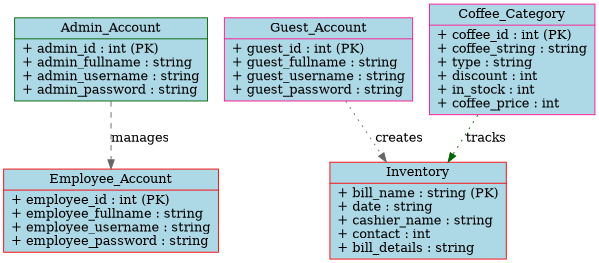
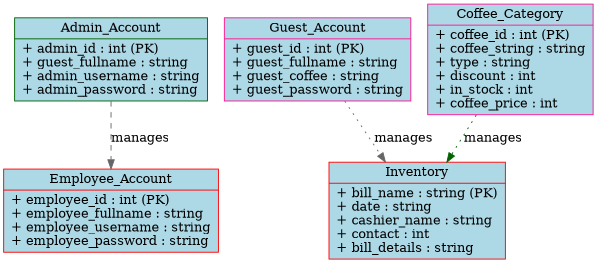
node "Admin_Account": text "+ admin_fullname : string" -> "+ guest_fullname : string"
node "Guest_Account": text "+ guest_username : string" -> "+ guest_coffee : string"
edge "Guest_Account" -> "Inventory": label "creates" -> "manages"
edge "Coffee_Category" -> "Inventory": label "tracks" -> "manages"
